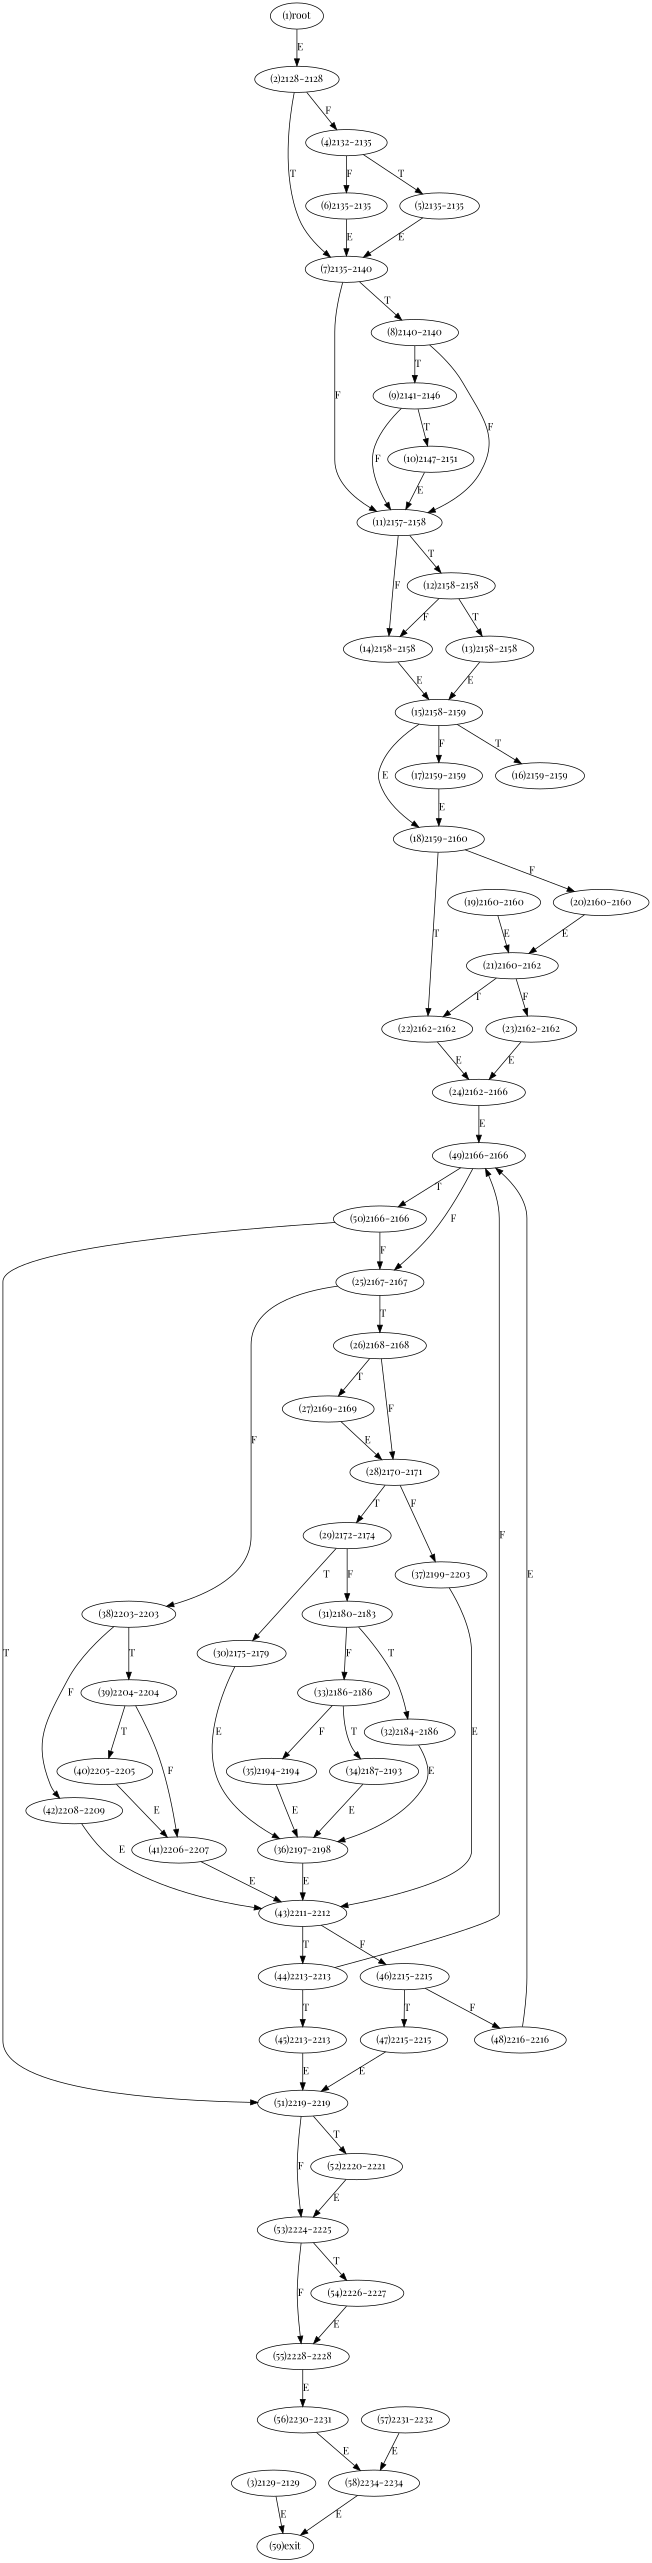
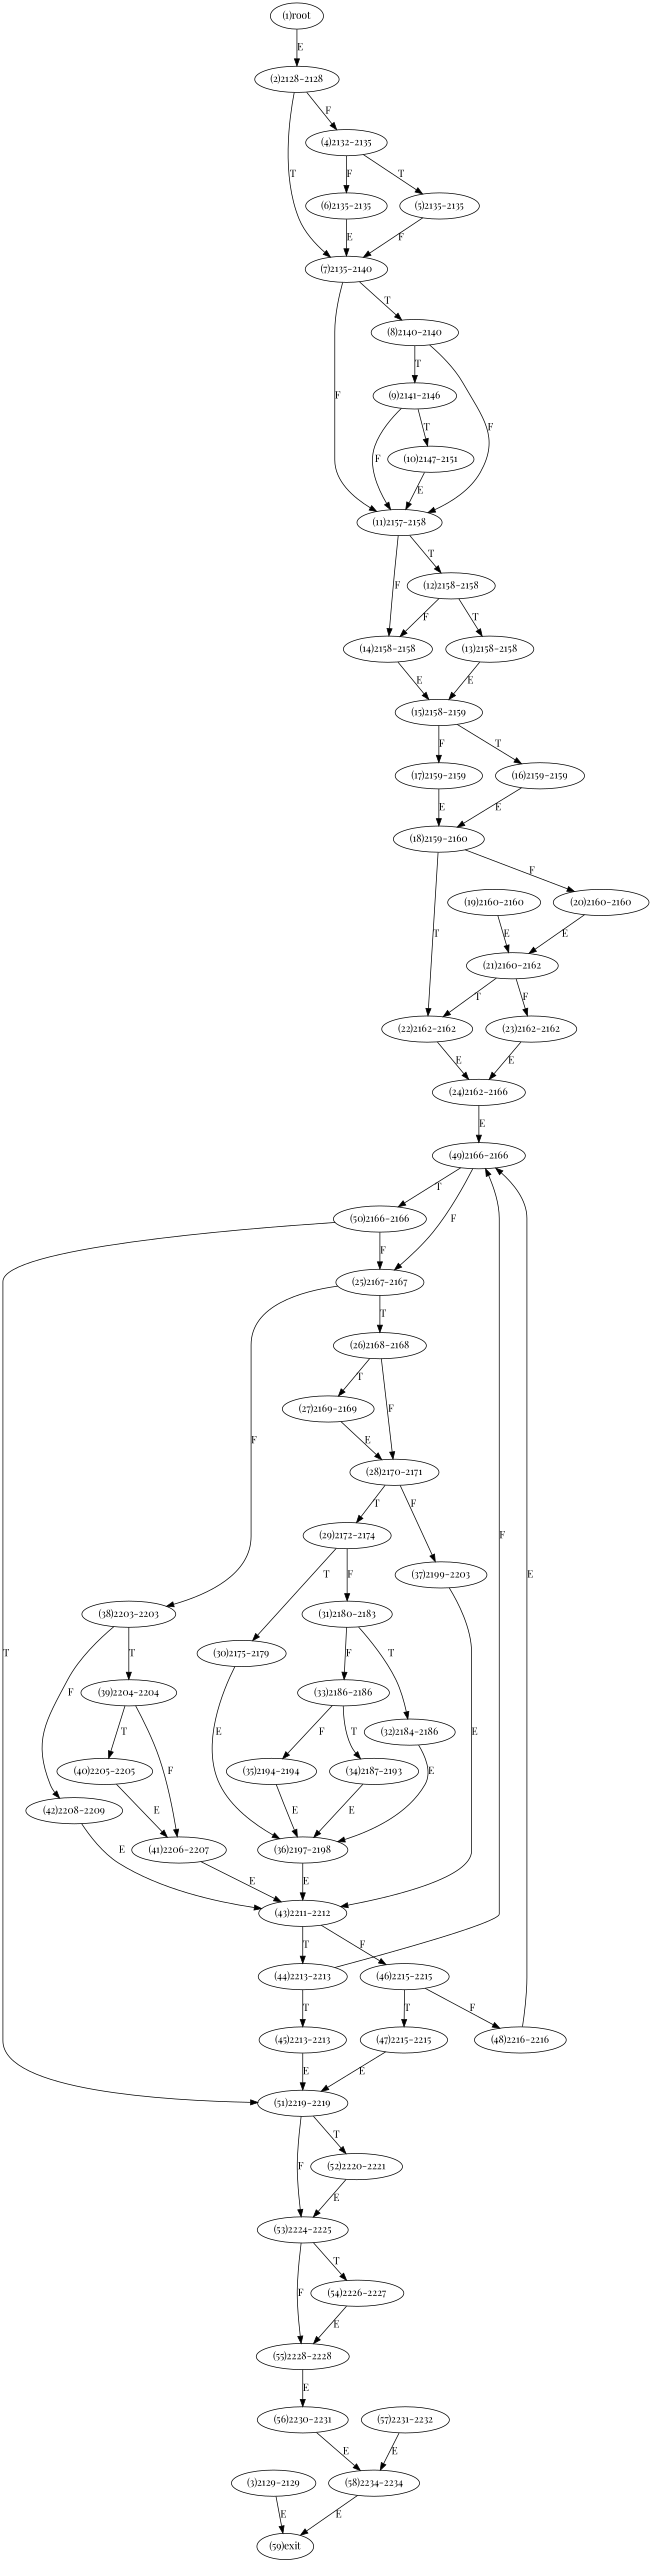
edge "(5)2135-2135" -> "(7)2135-2140": label "E" -> "F"
edge "(15)2158-2159" -> "(18)2159-2160": now "(16)2159-2159" -> "(18)2159-2160"
